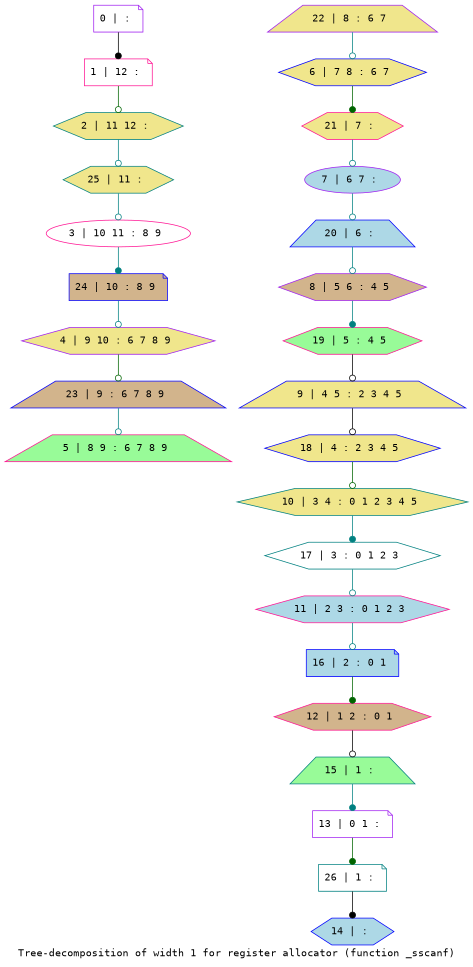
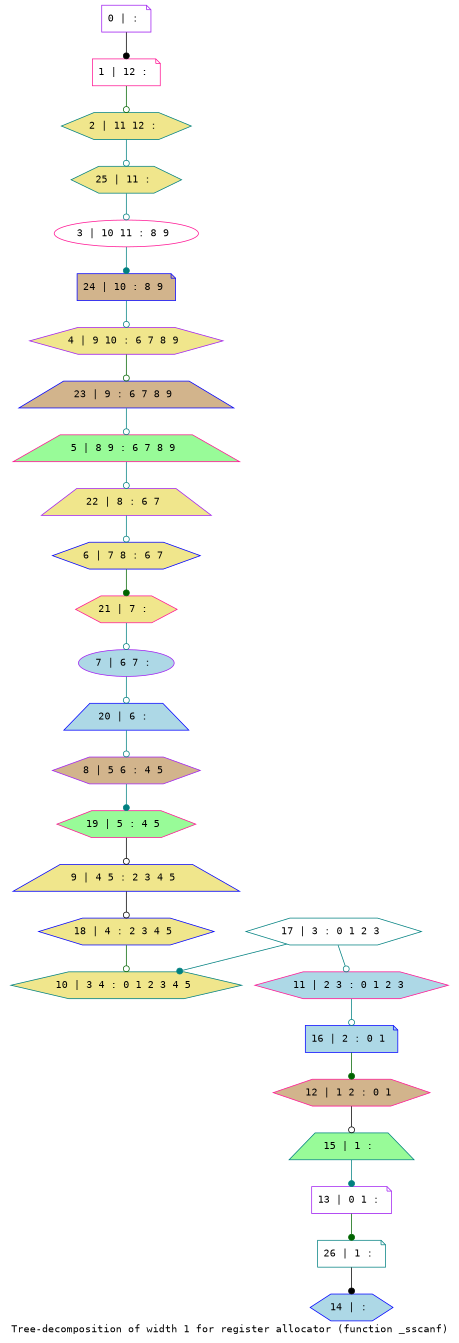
edge "5 | 8 9 : 6 7 8 9" -> "22 | 8 : 6 7": added
edge "10 | 3 4 : 0 1 2 3 4 5" -> "17 | 3 : 0 1 2 3": reversed
